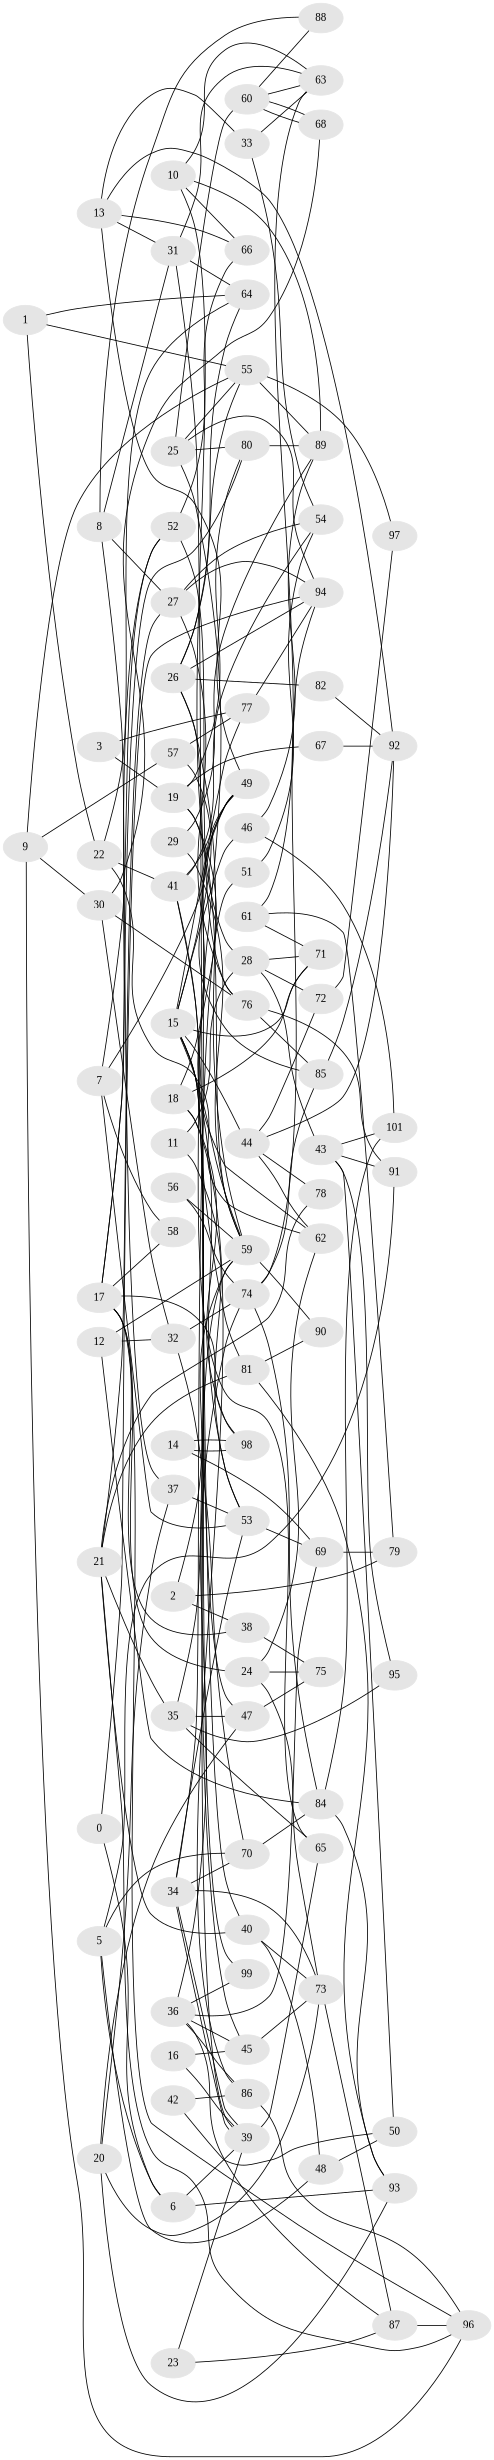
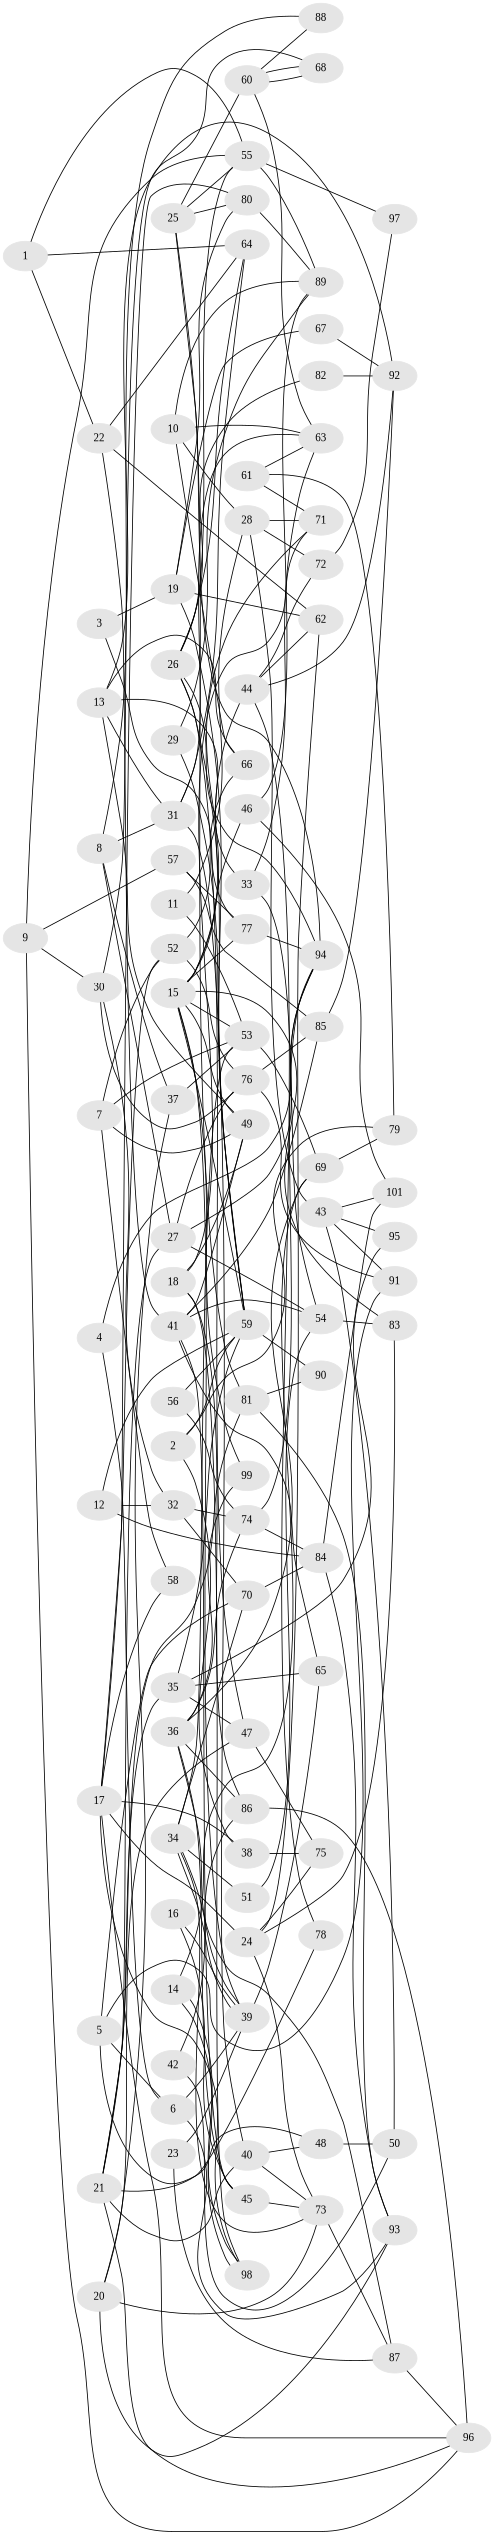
edge "85" -- "74": now "85" -- "41"
node "83": added
node "0": label "0" -> "4"
